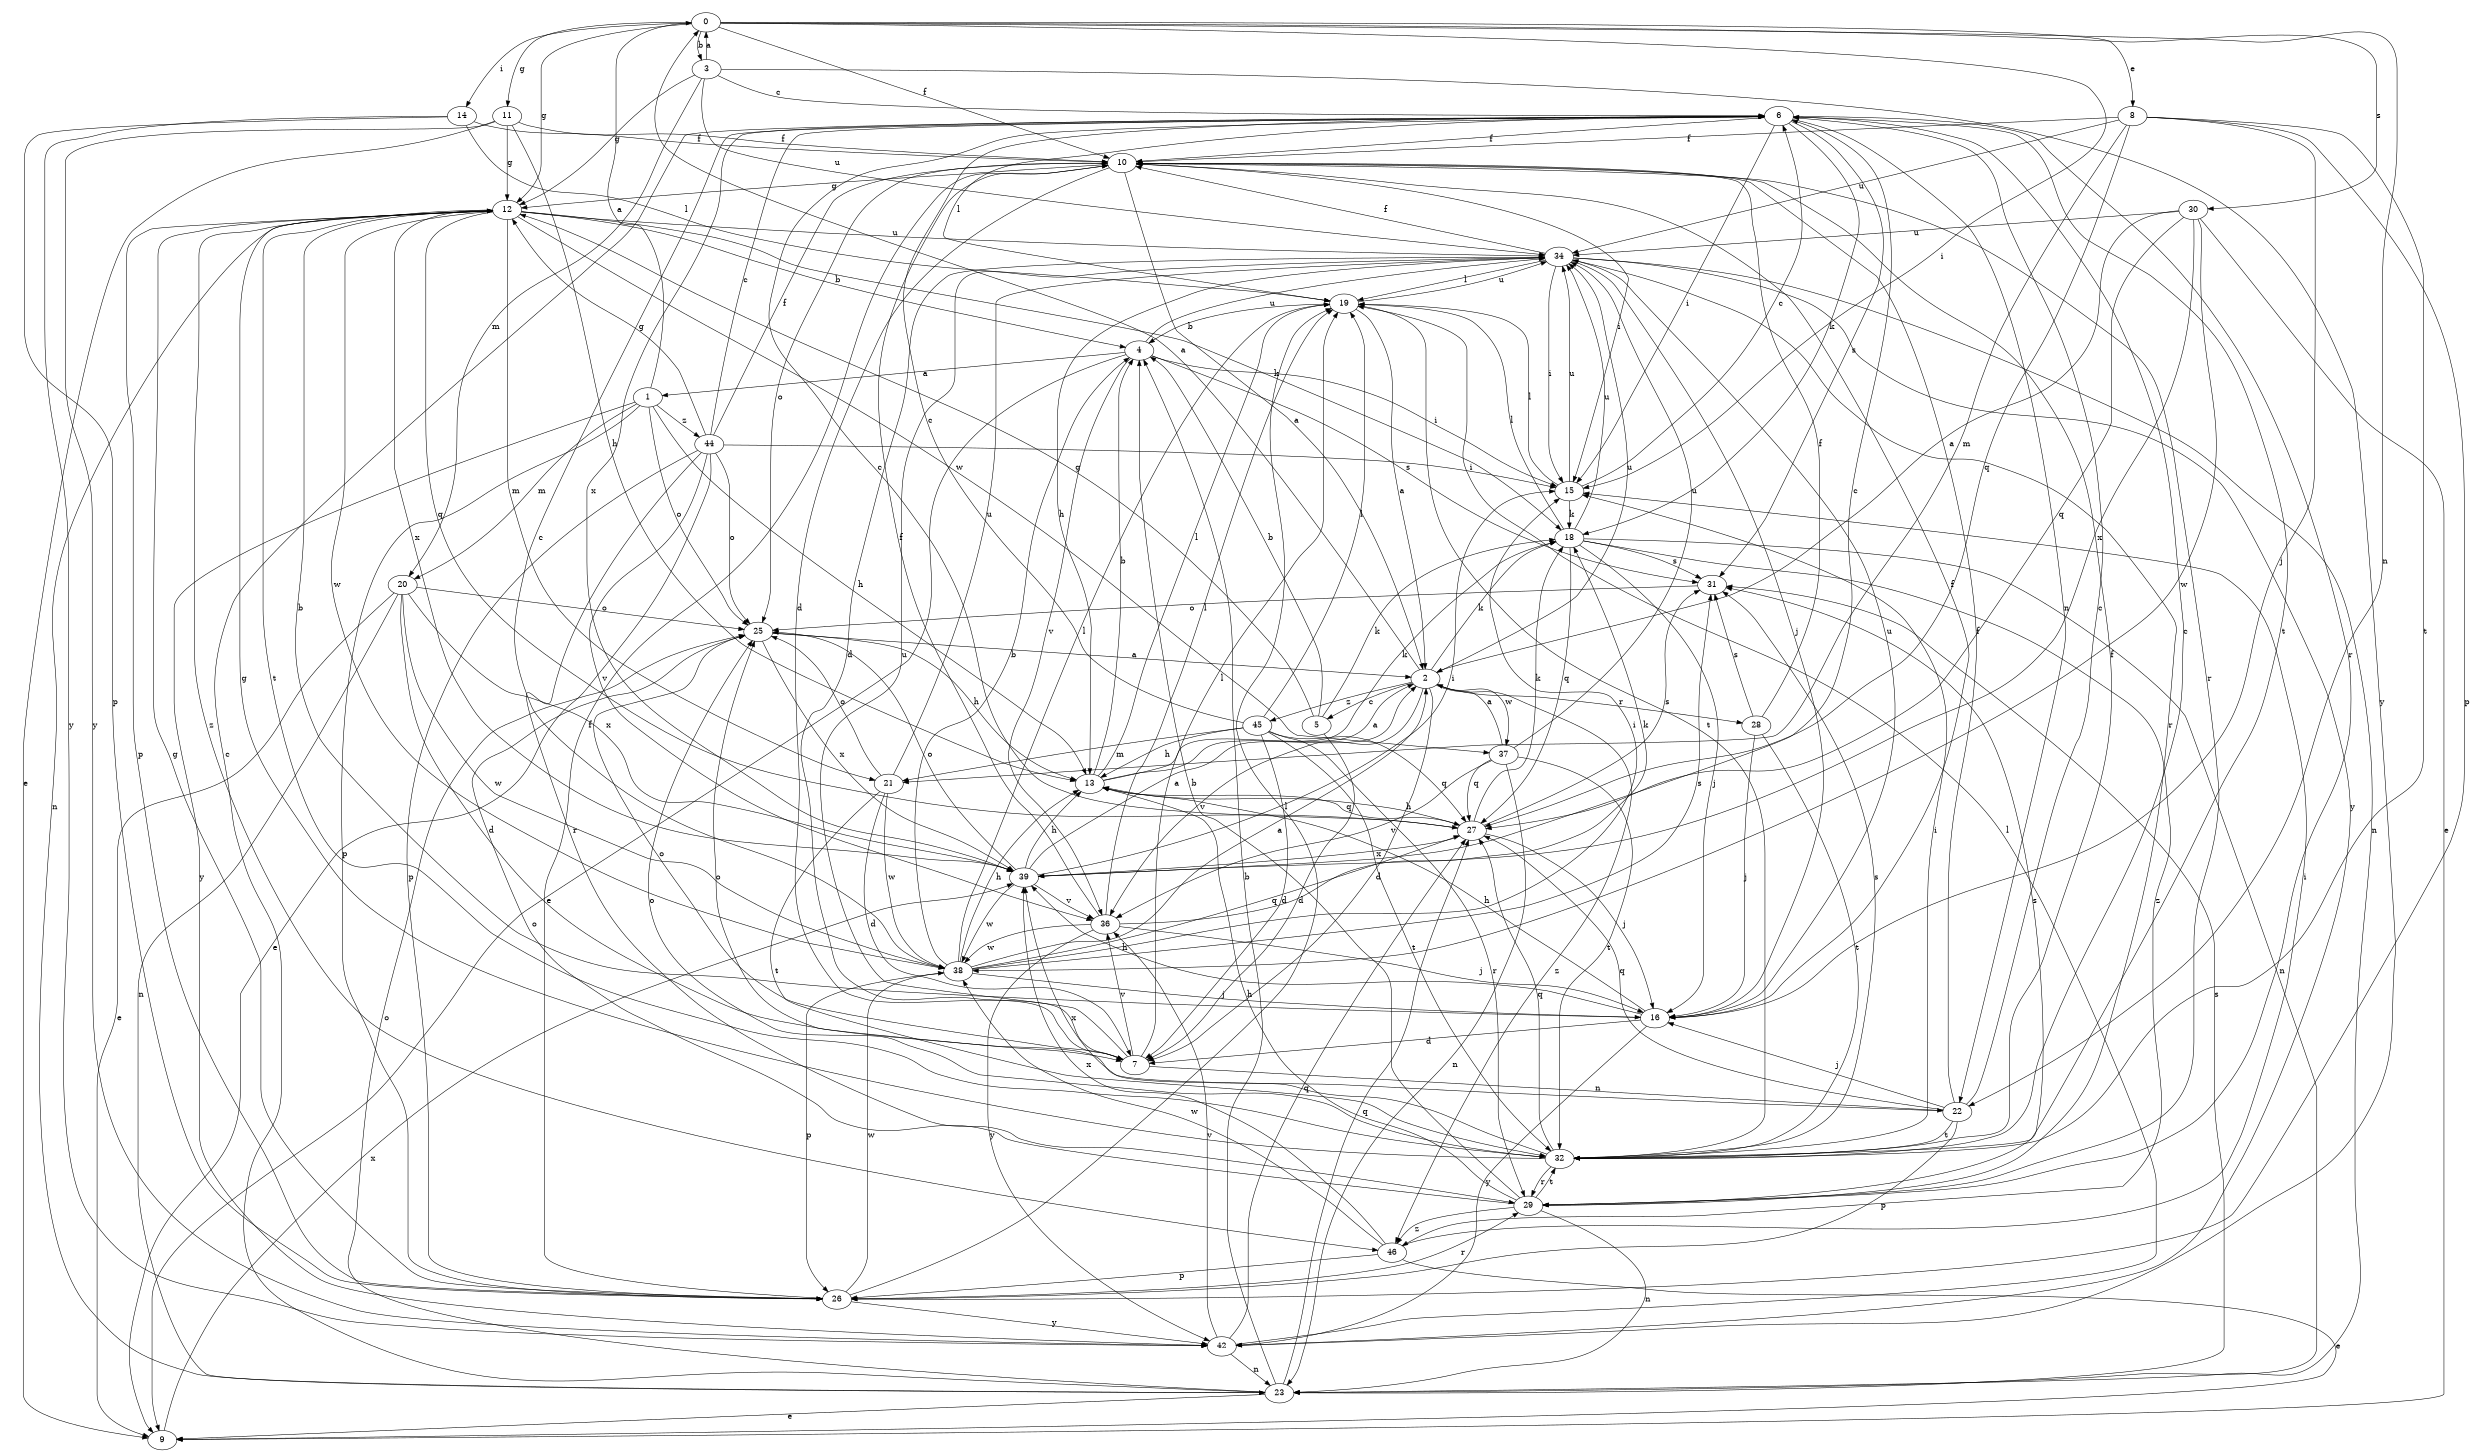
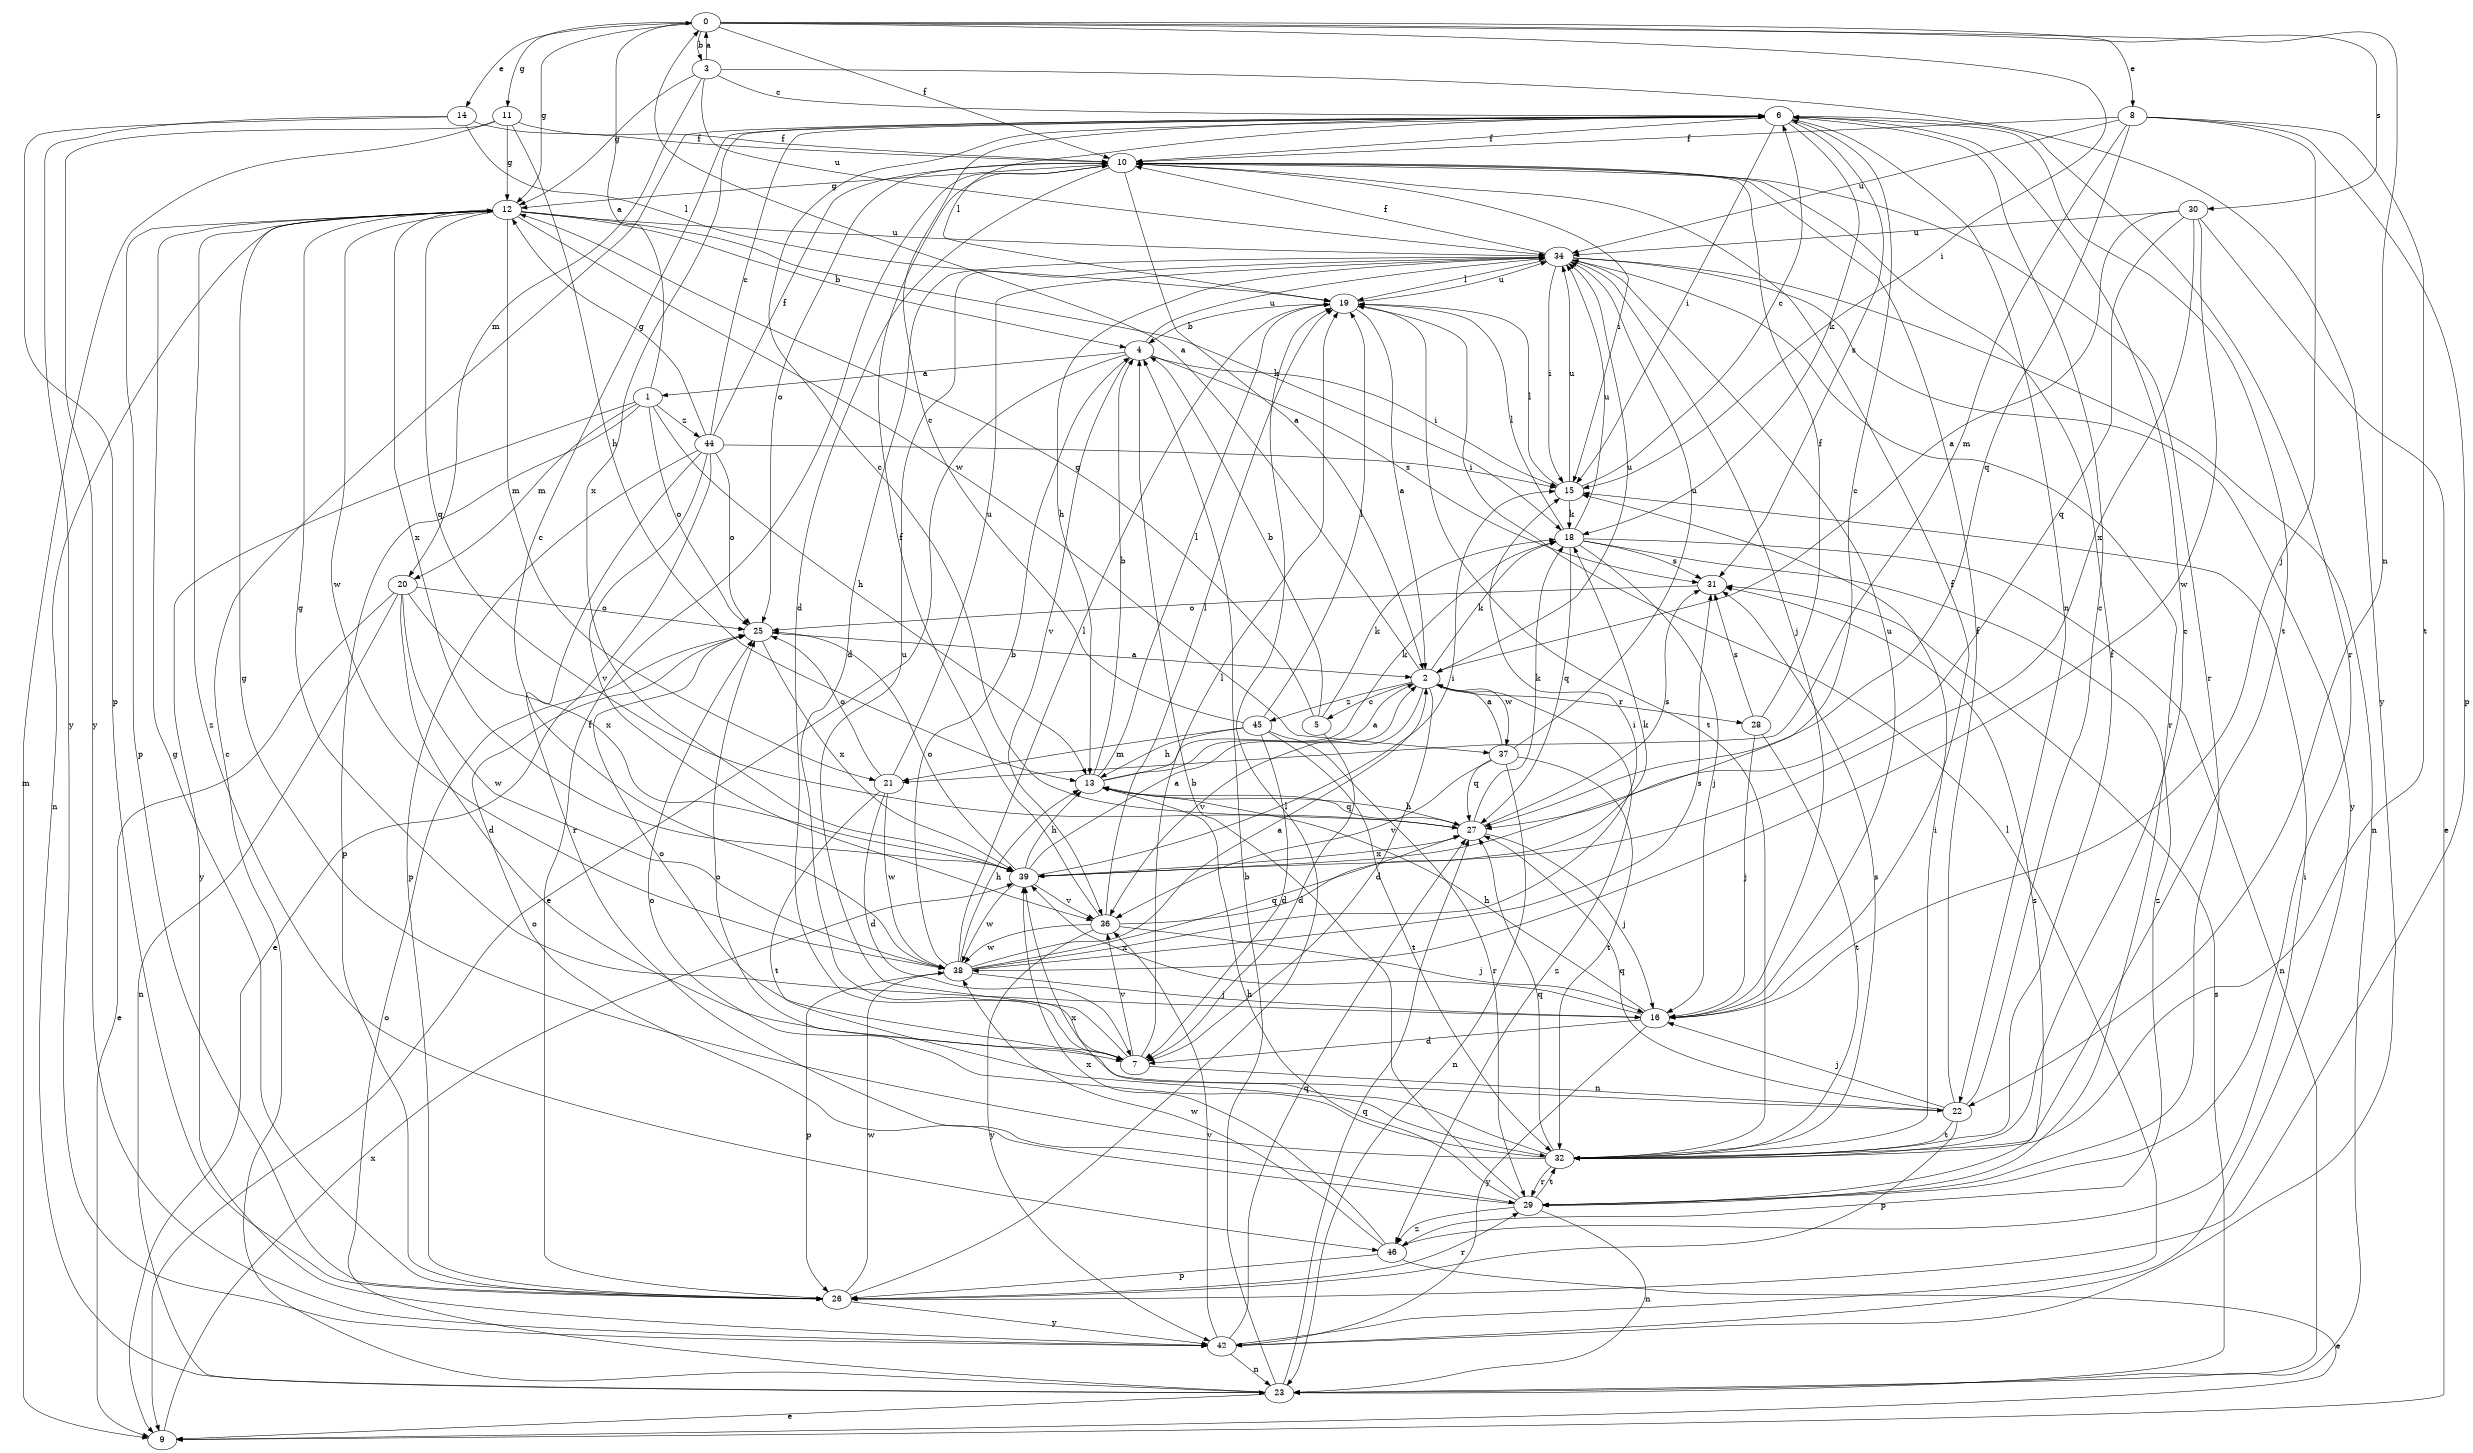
edge "0" -> "14": label "i" -> "e"
edge "16" -> "12": label "b" -> "g"
edge "25" -> "13": removed, label "h"
edge "45" -> "27": removed, label "q"
edge "11" -> "9": label "e" -> "m"
edge "12" -> "32": removed, label "t"
edge "16" -> "39": label "h" -> "x"
